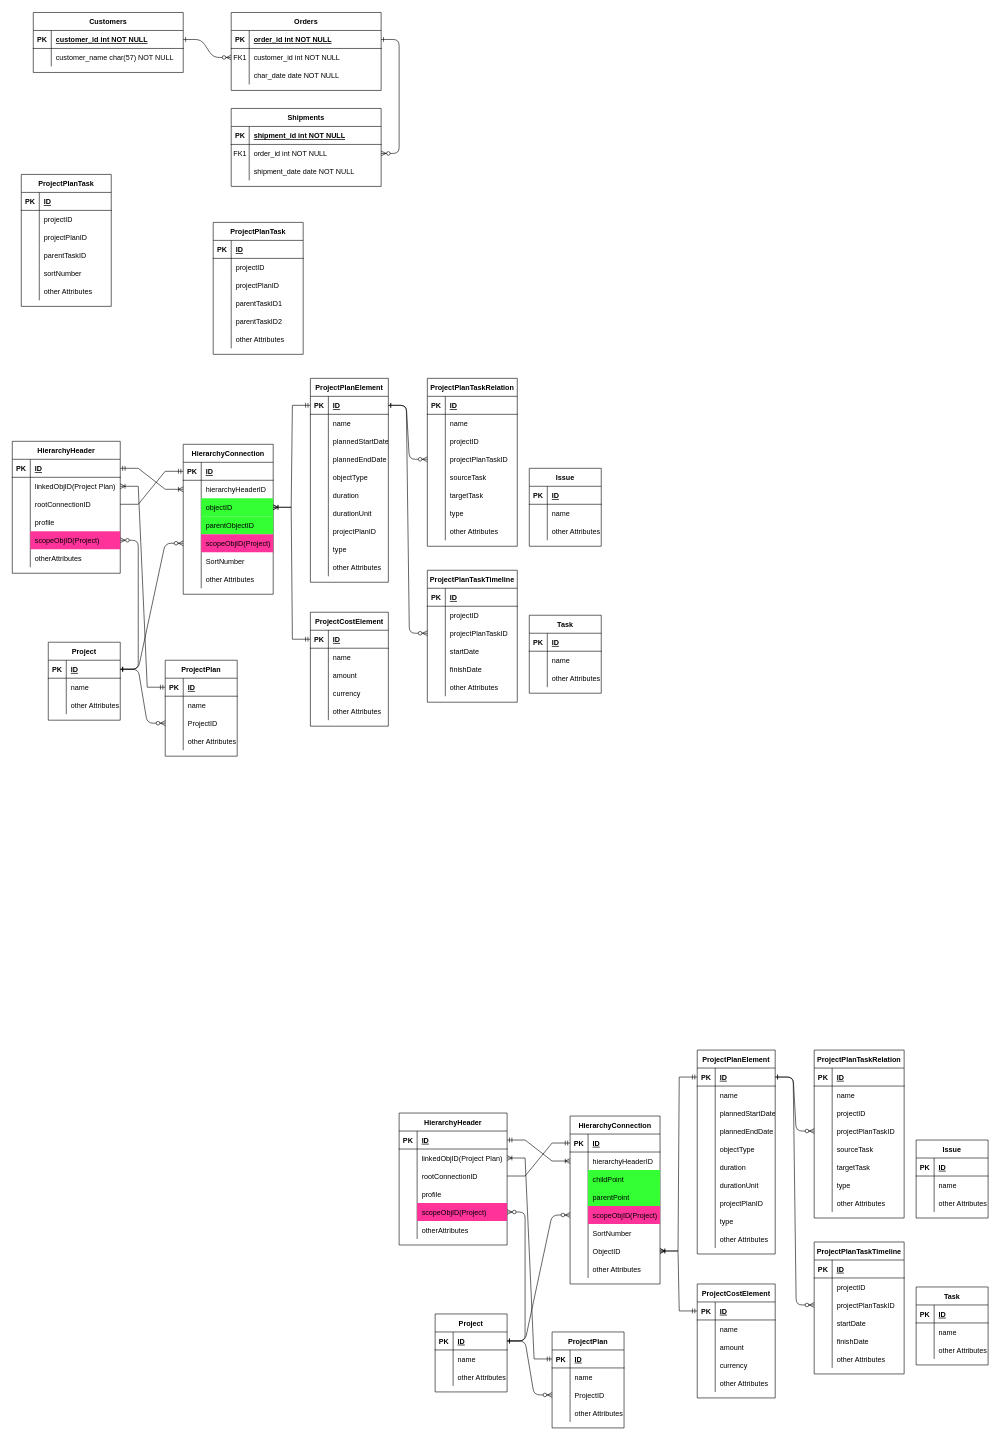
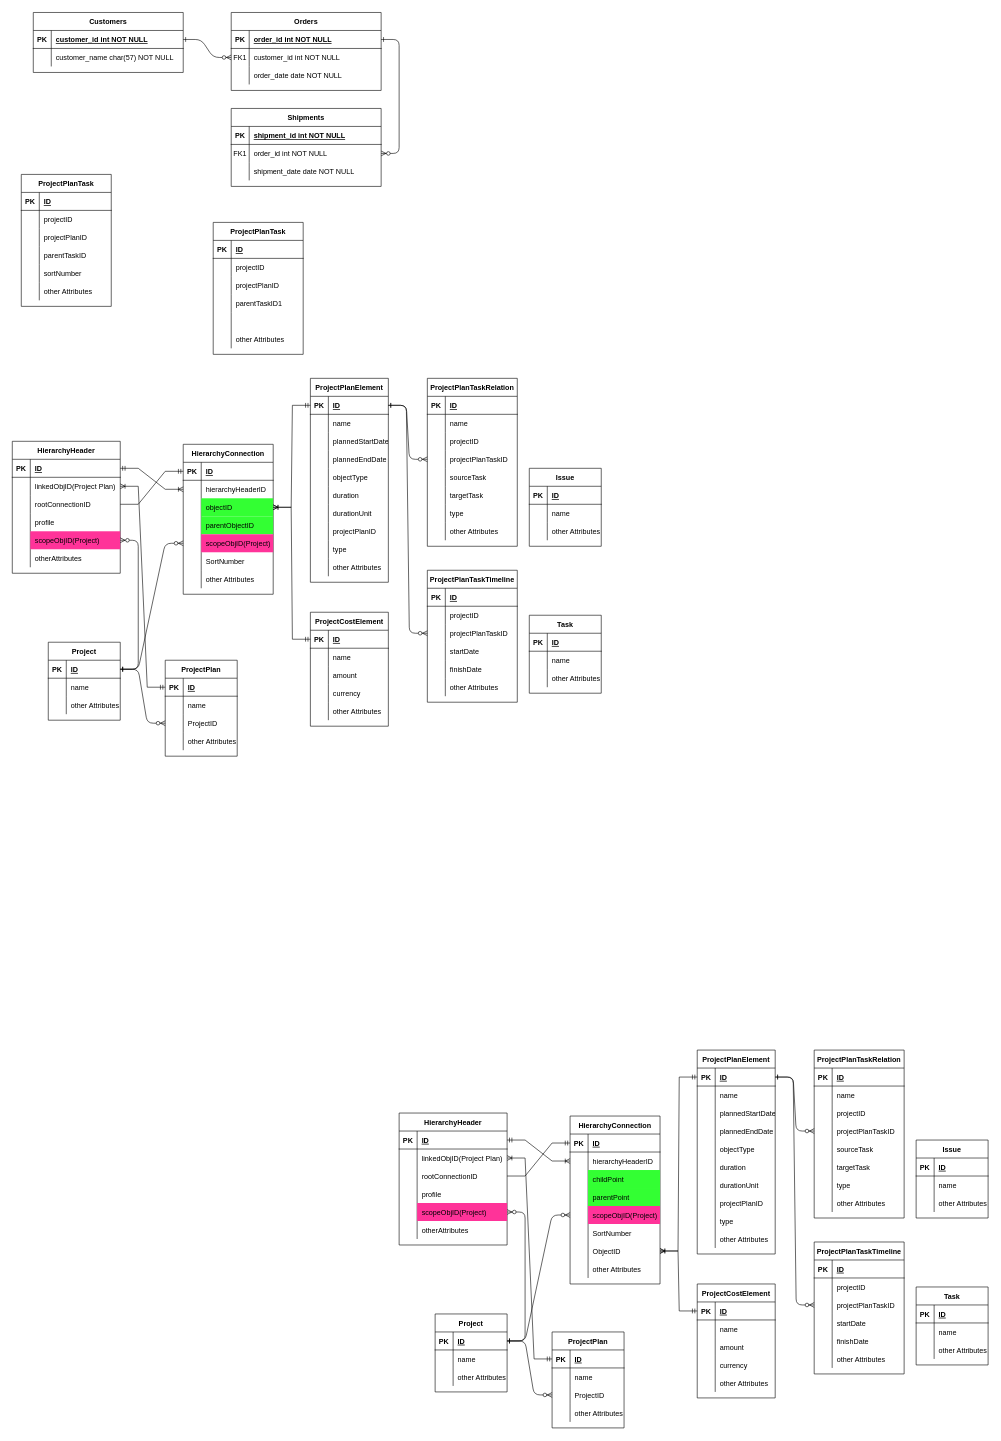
node "char_date date NOT NULL": label "char_date date NOT NULL" -> "order_date date NOT NULL"
node "parentTaskID2": removed
